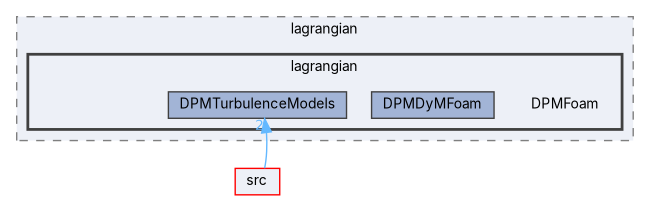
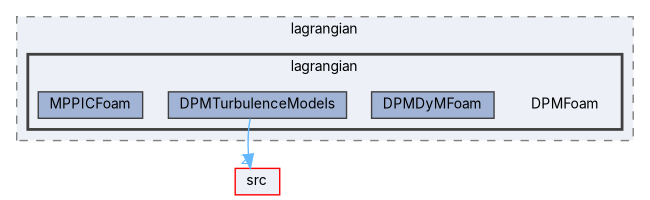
node "MPPICFoam": added
edge "src" -> "DPMTurbulenceModels": reversed
